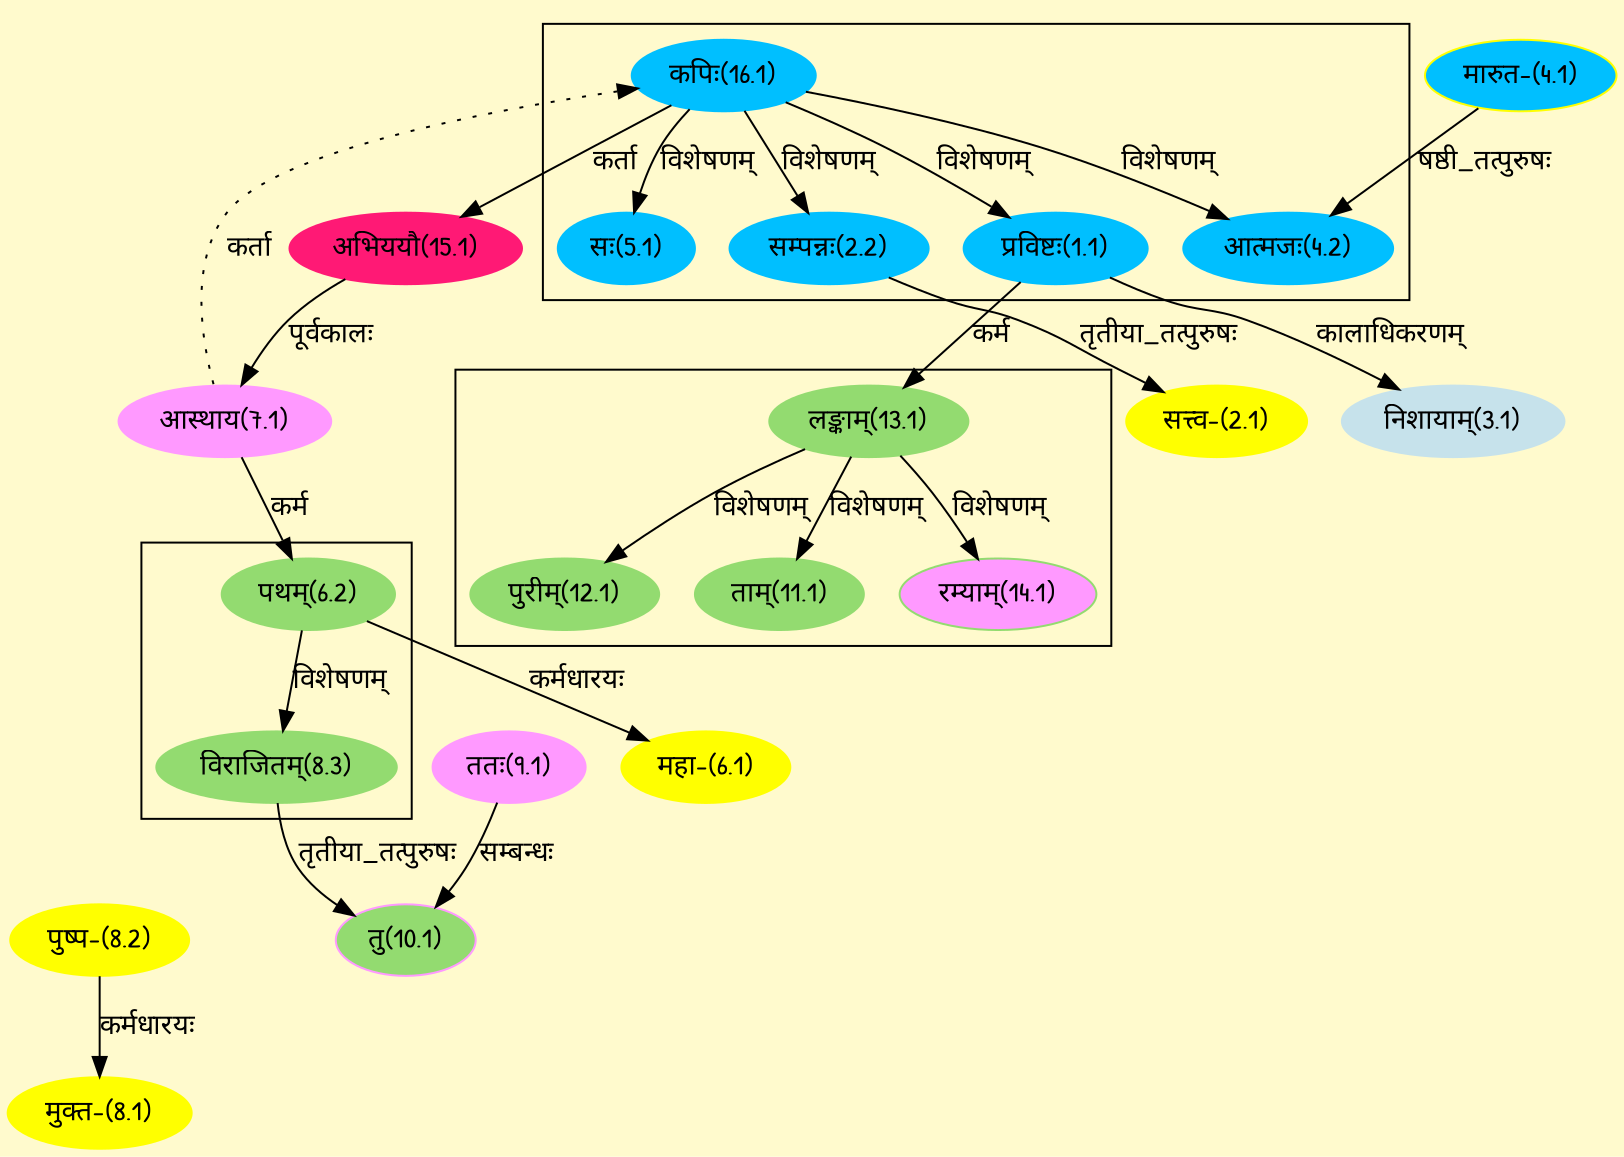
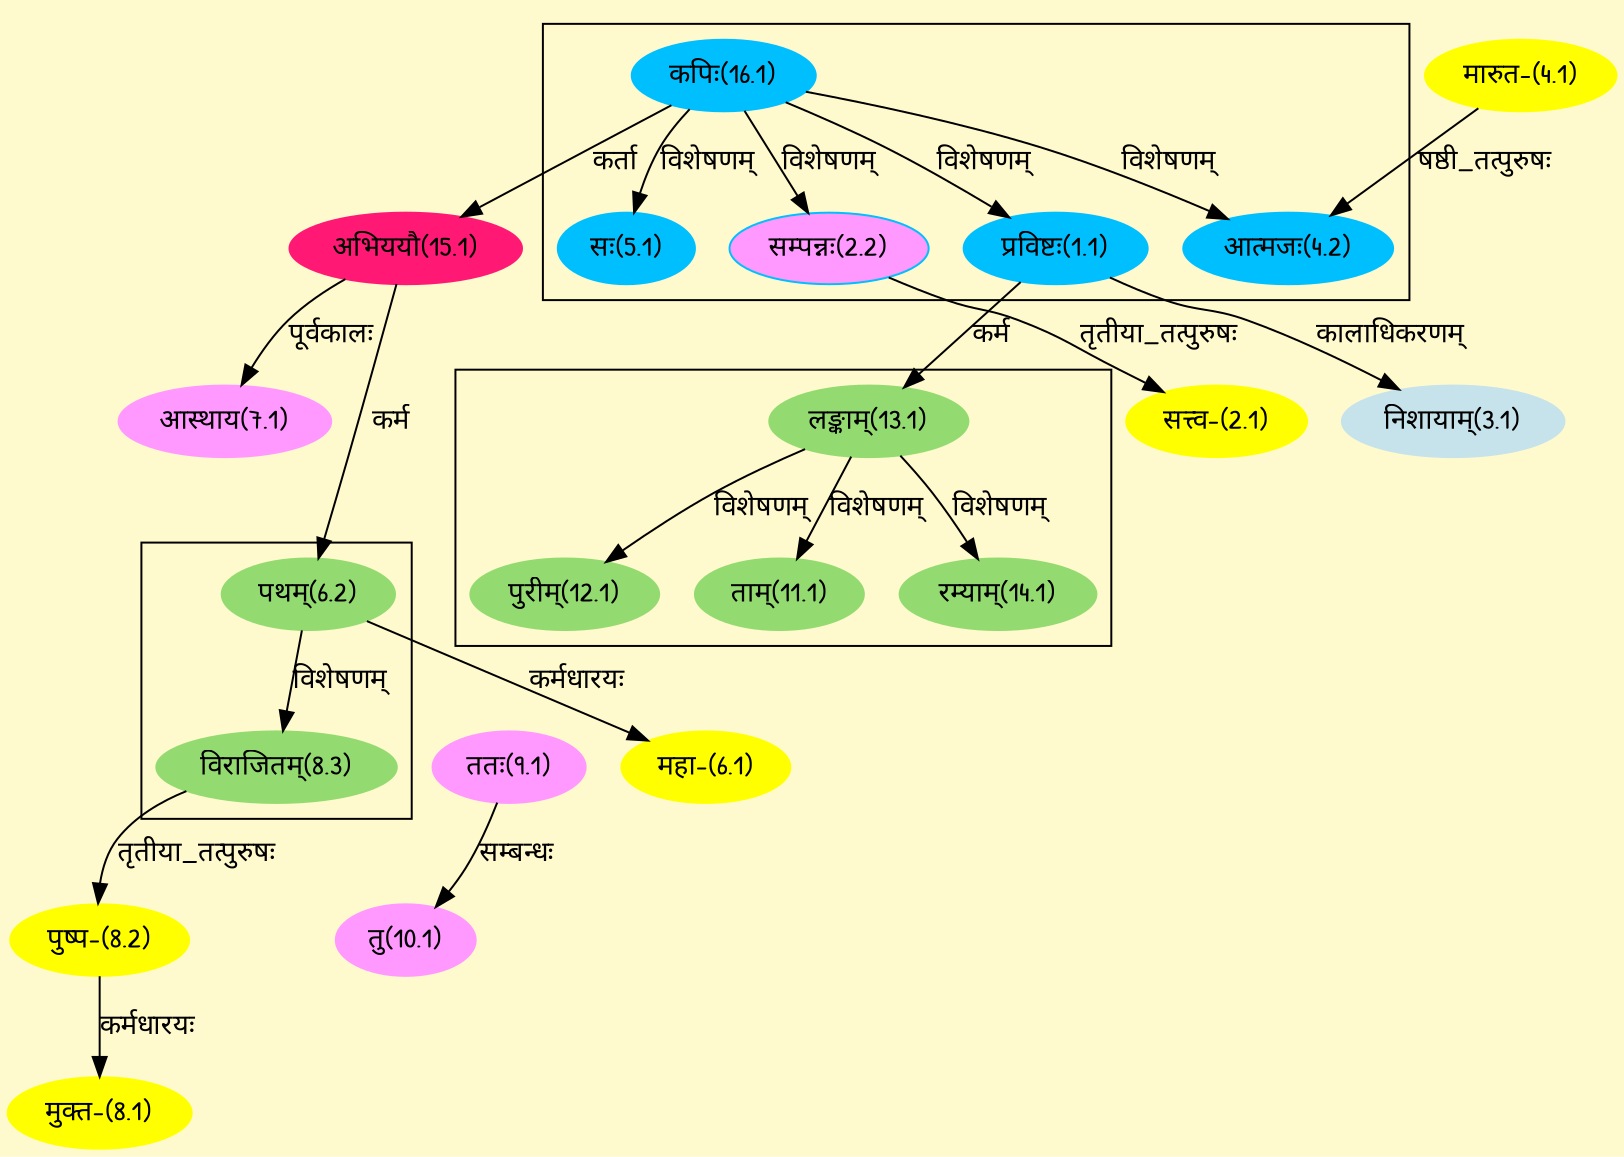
node "मारुत-(4.1)": fillcolor #00bfff -> #ffff00
edge "आस्थाय(7.1)" -> "कपिः(16.1)": removed, label "कर्ता"
node "सम्पन्नः(2.2)": fillcolor #00bfff -> #ff99ff
edge "आस्थाय(7.1)" -> "पथम्(6.2)": now "अभिययौ(15.1)" -> "पथम्(6.2)"
node "रम्याम्(14.1)": fillcolor #ff99ff -> #93db70
edge "विराजितम्(8.3)" -> "तु(10.1)": now "विराजितम्(8.3)" -> "पुष्प-(8.2)"
node "तु(10.1)": fillcolor #93db70 -> #ff99ff
